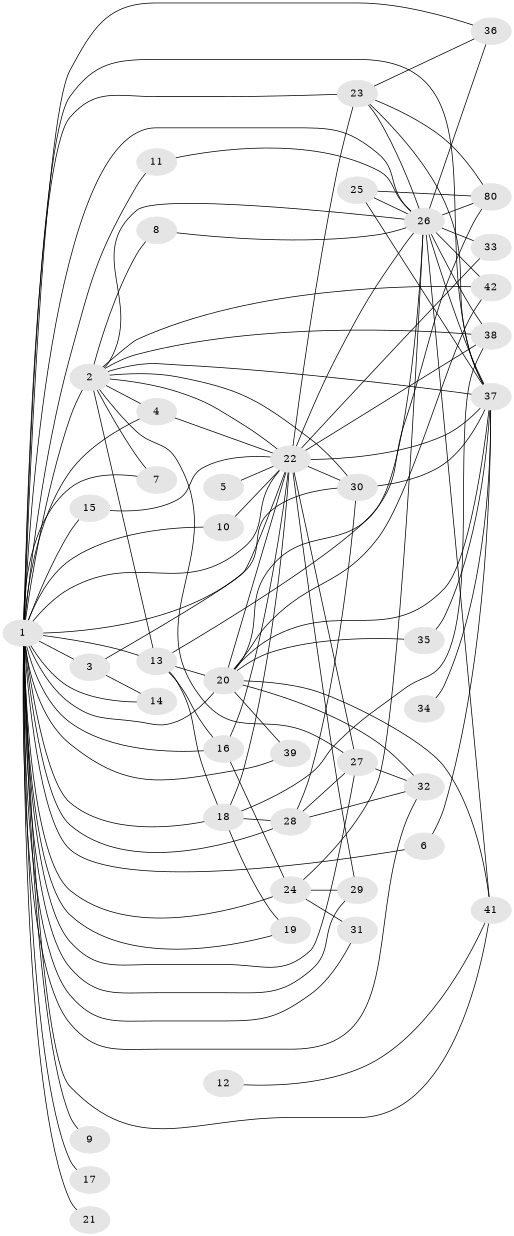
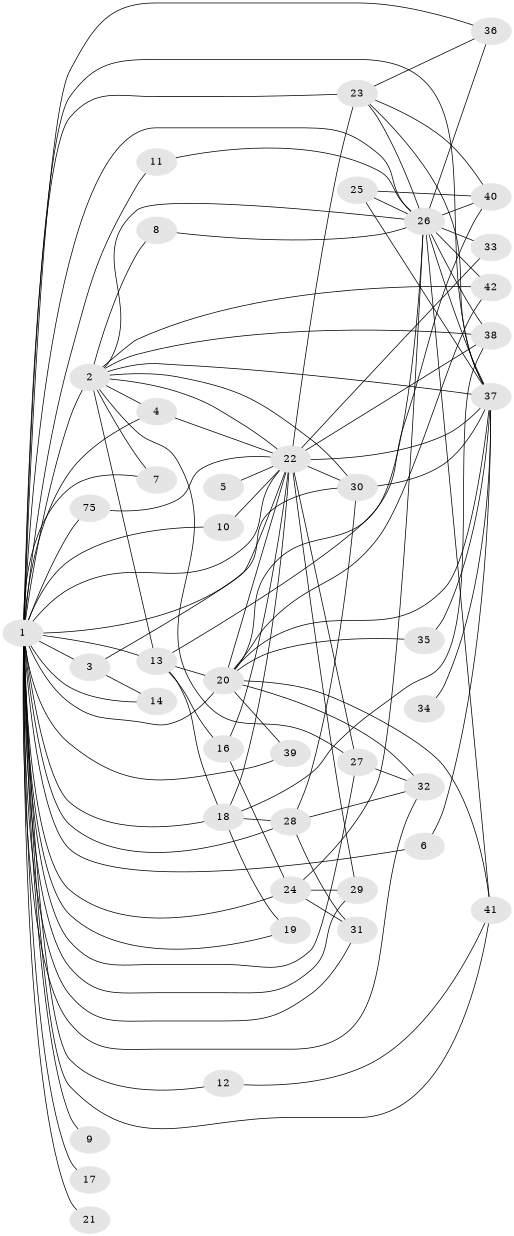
node "80": label "80" -> "40"
edge "26" -- "22": removed
node "15": label "15" -> "75"
edge "1" -- "16": now "1" -- "12"
edge "27" -- "28": now "31" -- "28"
